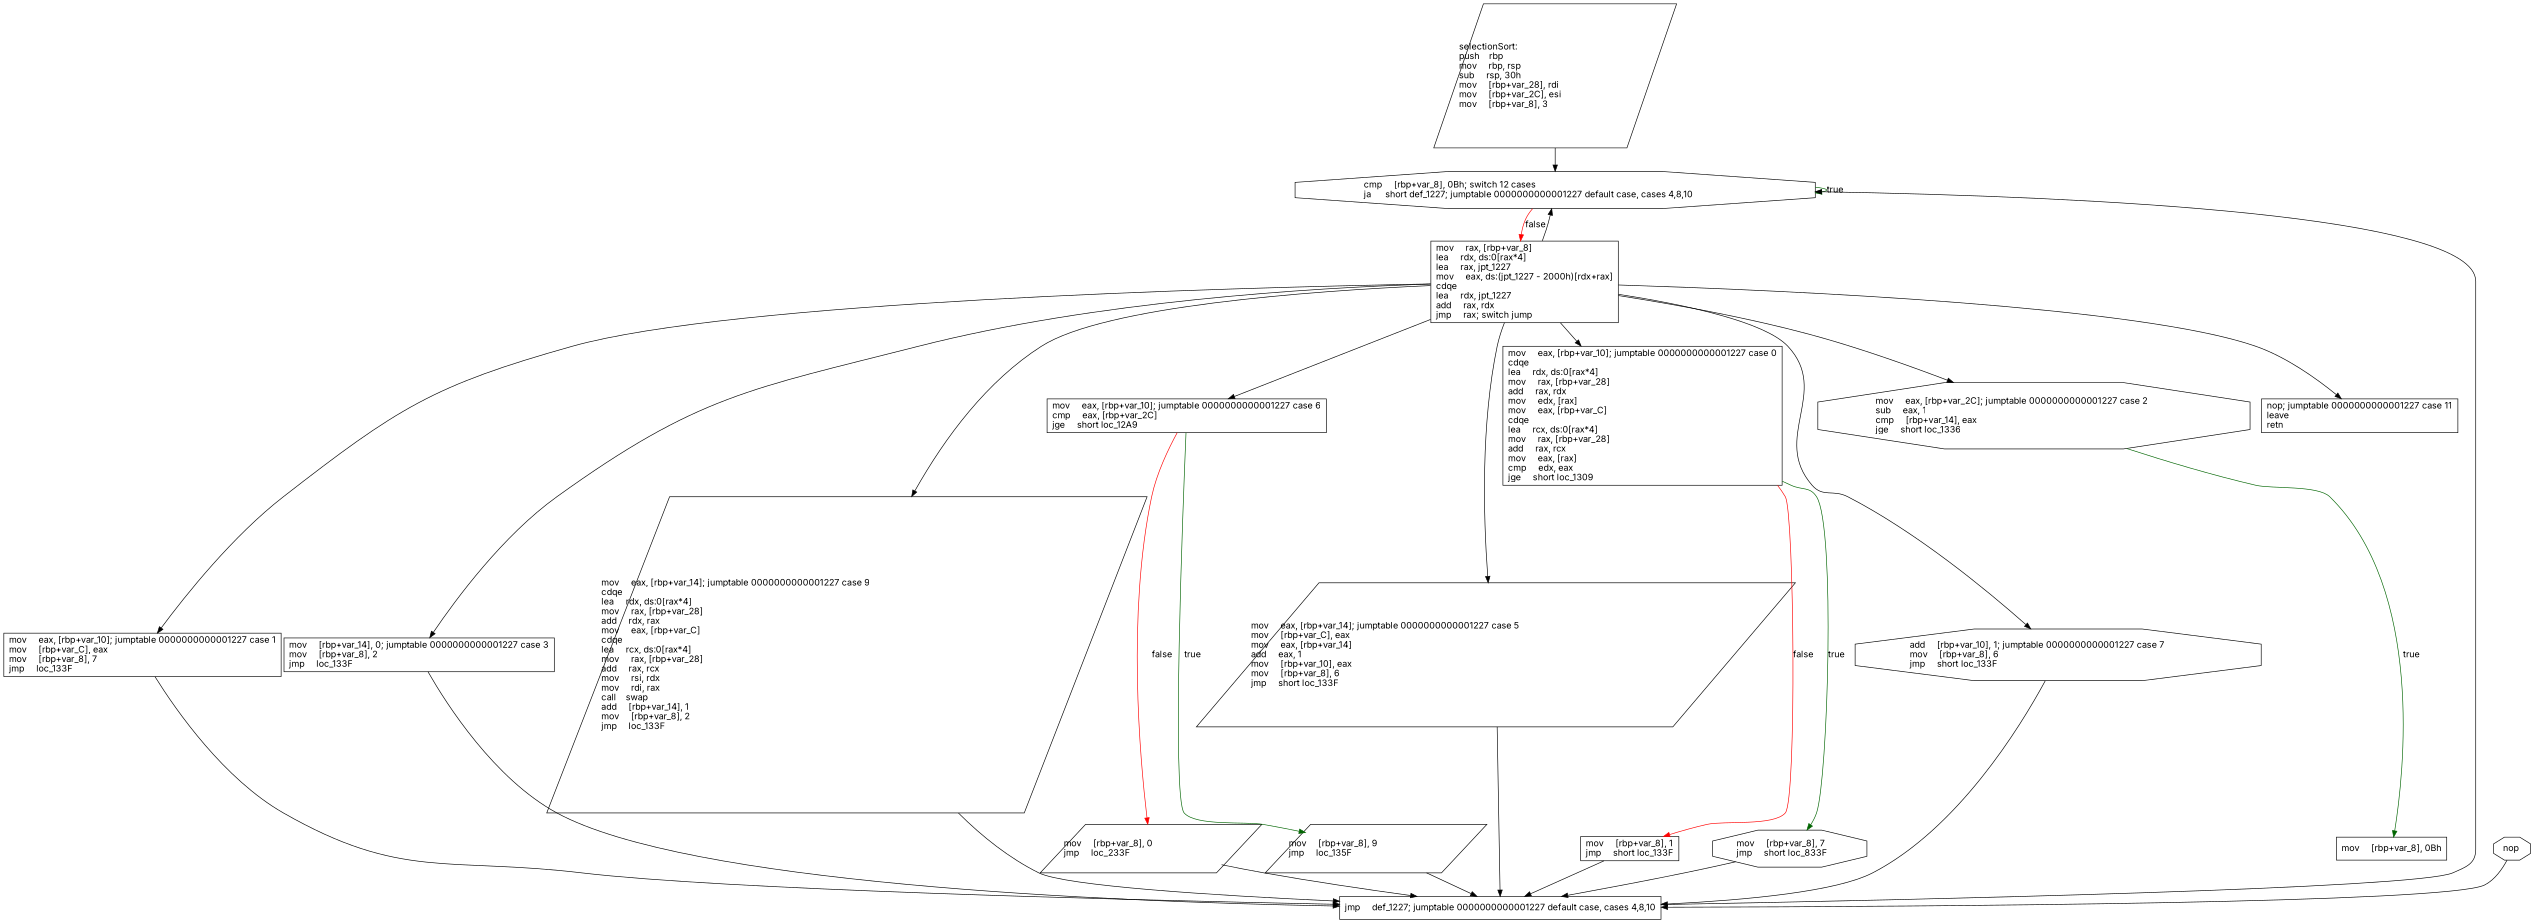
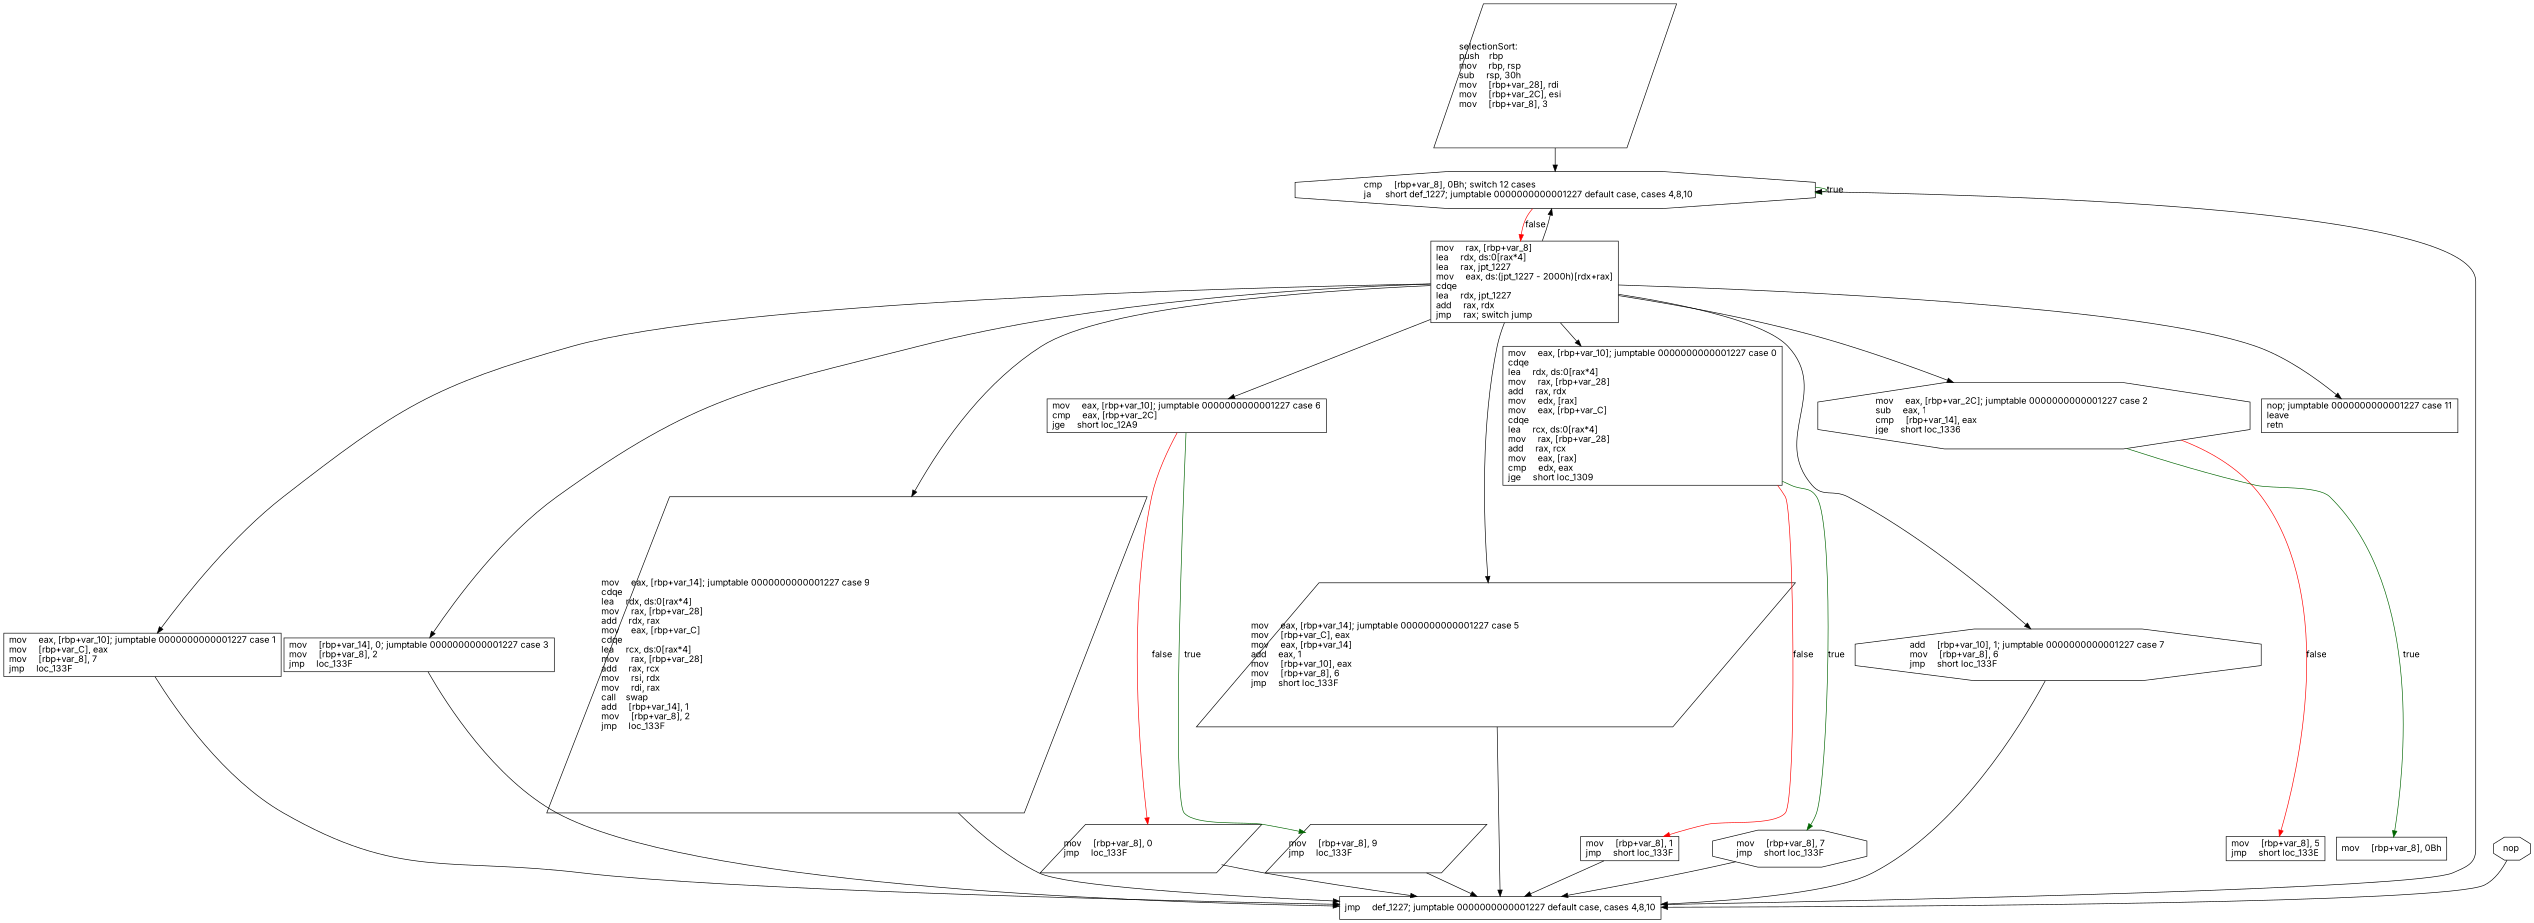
node "mov     [rbp+var_8], 0 jmp     loc_233F": label "mov     [rbp+var_8], 0 jmp     loc_233F" -> "mov     [rbp+var_8], 0 jmp     loc_133F"
node "mov     [rbp+var_8], 9 jmp     loc_135F": label "mov     [rbp+var_8], 9 jmp     loc_135F" -> "mov     [rbp+var_8], 9 jmp     loc_133F"
node "mov     [rbp+var_8], 7 jmp     short loc_833F": label "mov     [rbp+var_8], 7 jmp     short loc_833F" -> "mov     [rbp+var_8], 7 jmp     short loc_133F"
node "mov     [rbp+var_8], 5 jmp     short loc_133E": added
